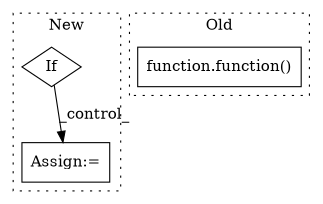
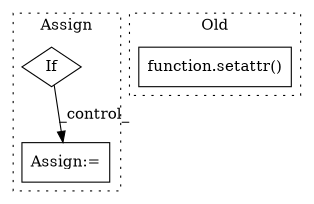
cluster "New": label "New" -> "Assign"
node "function.function()": label "function.function()" -> "function.setattr()"
